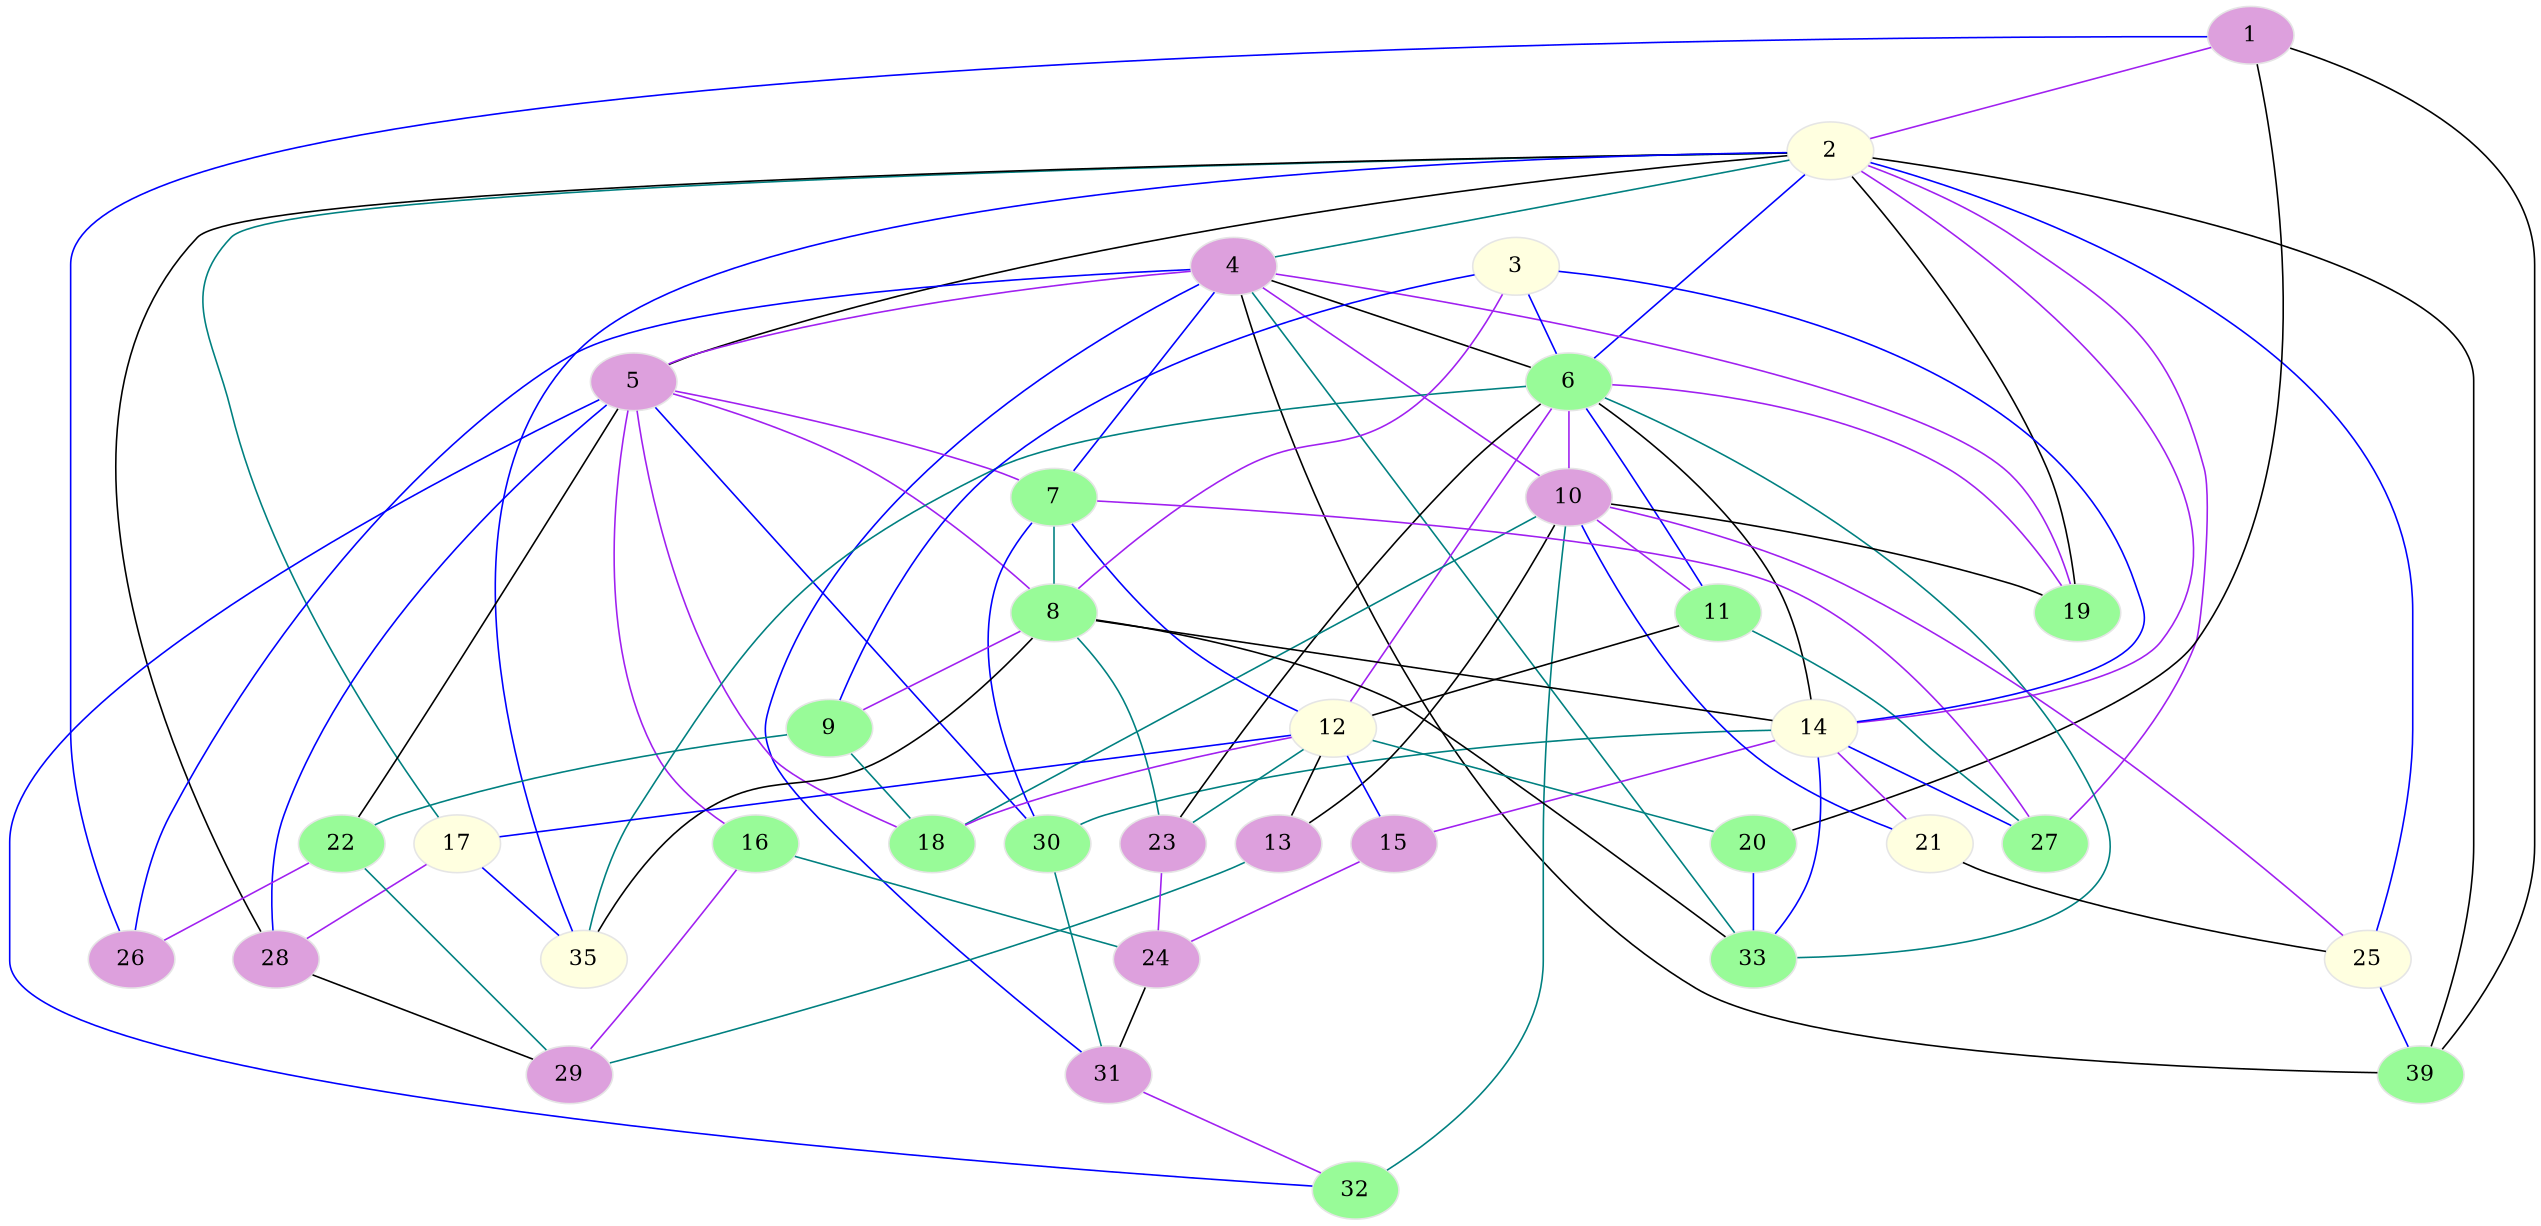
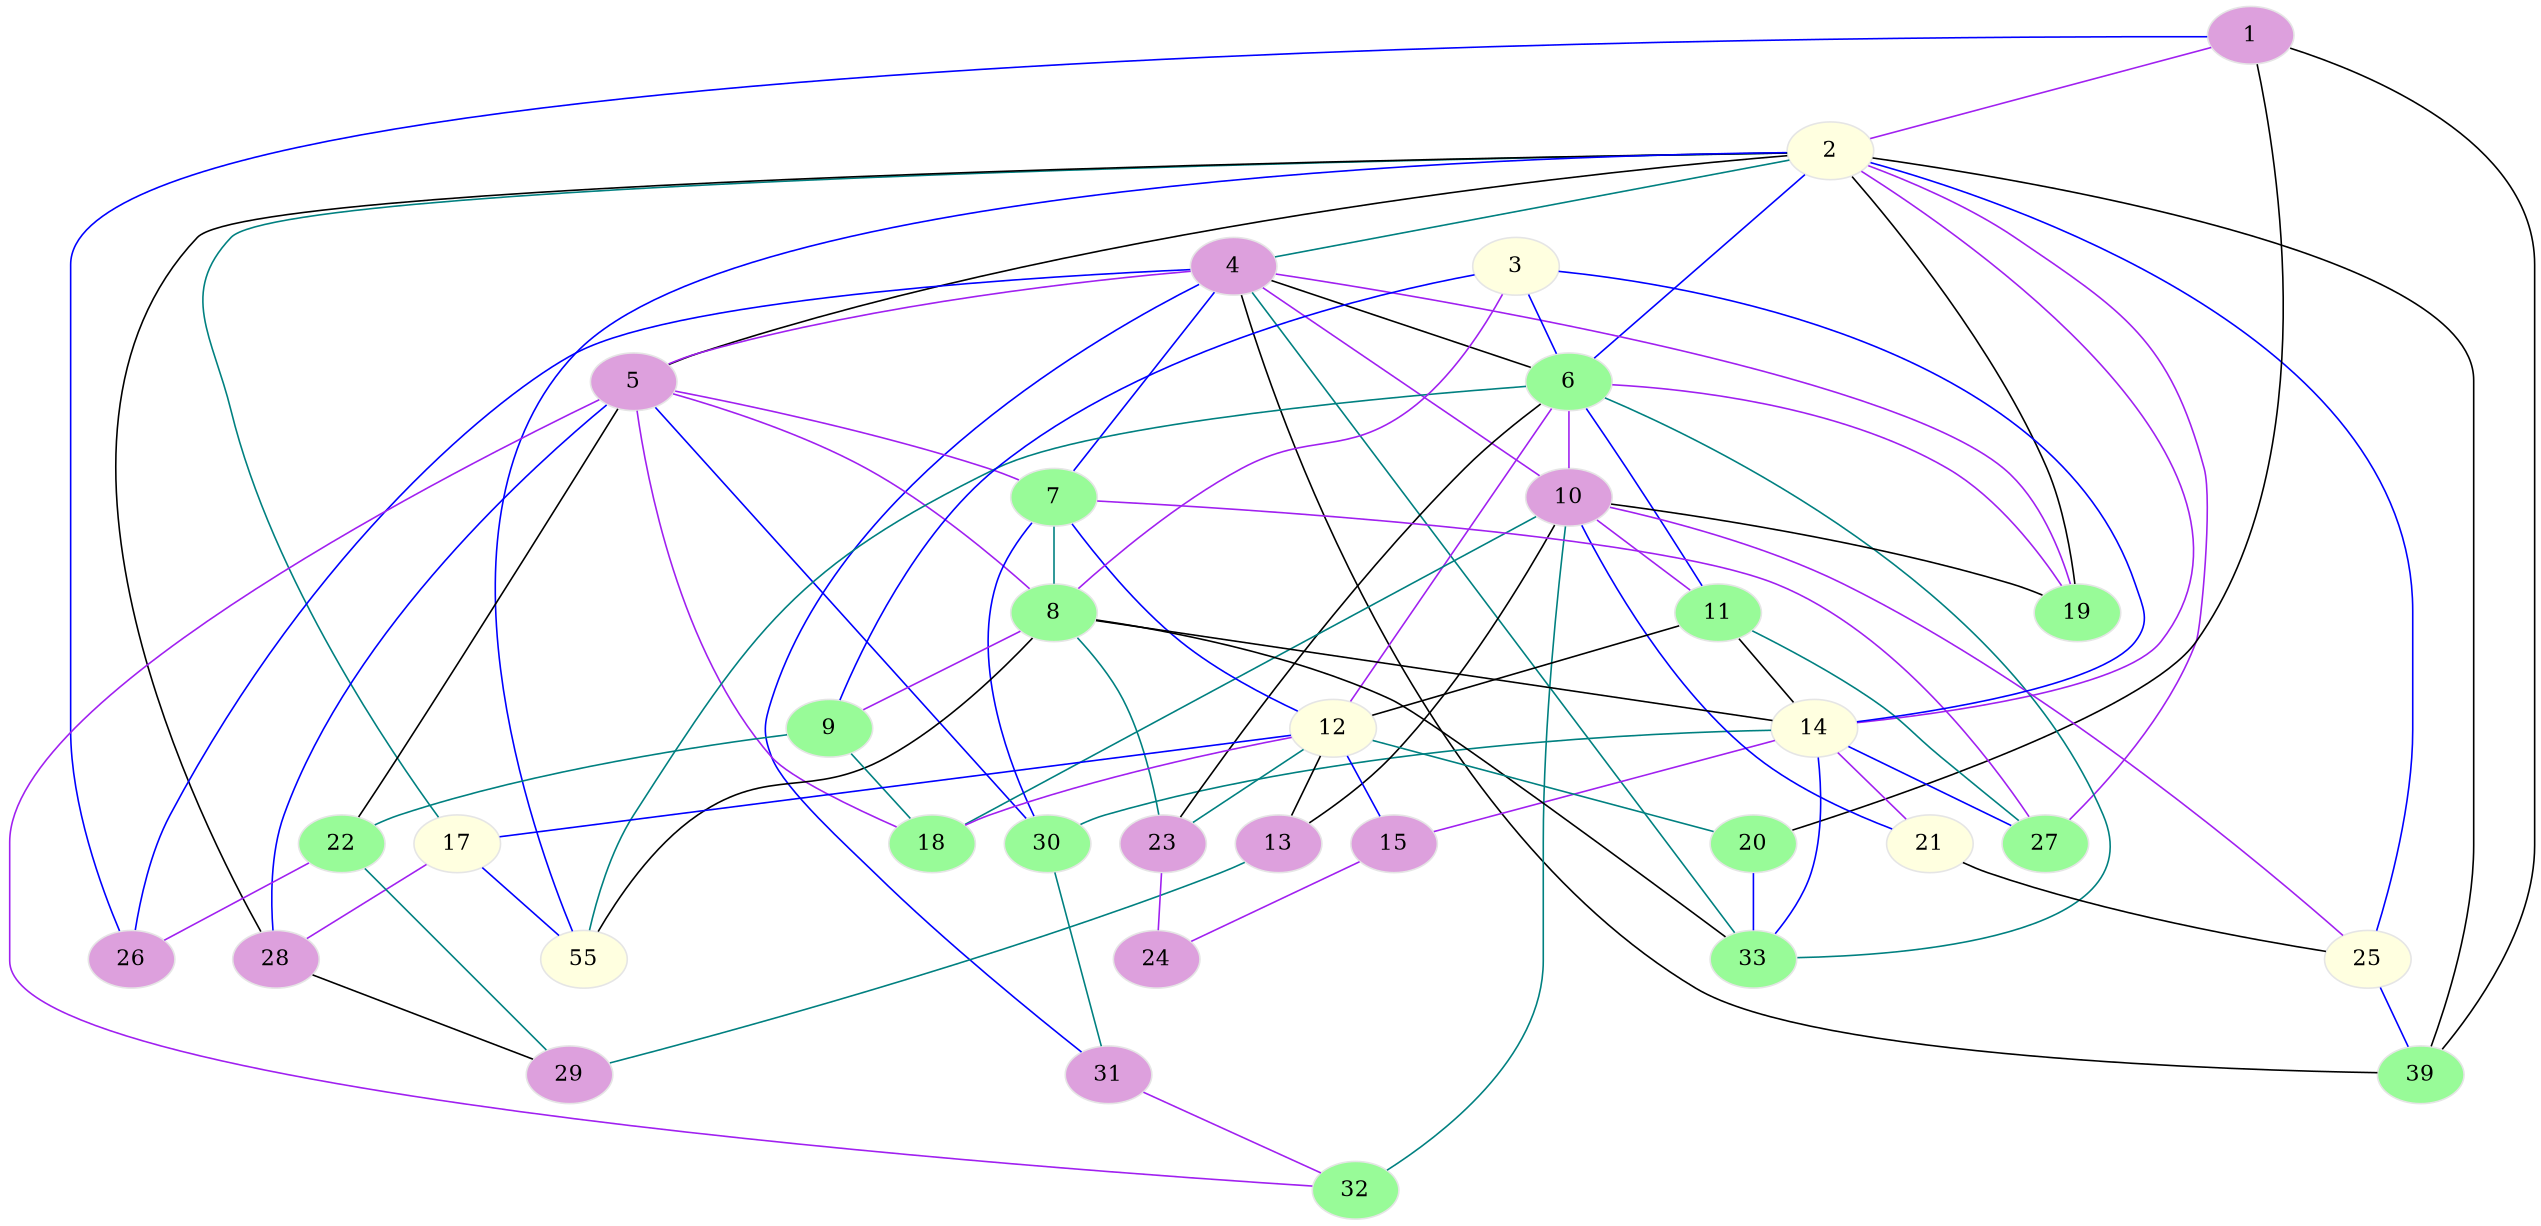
edge "6" -- "14": now "11" -- "14"
node "16": removed
node "35": label "35" -> "55"
edge "24" -- "31": removed
edge "5" -- "32": color blue -> purple
